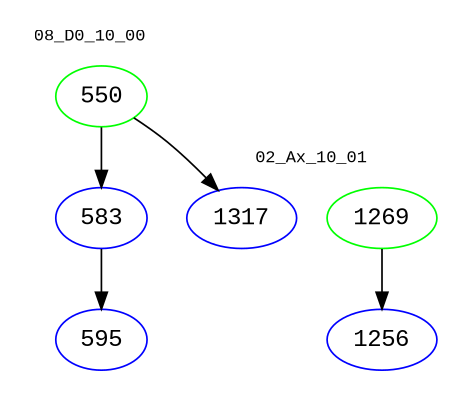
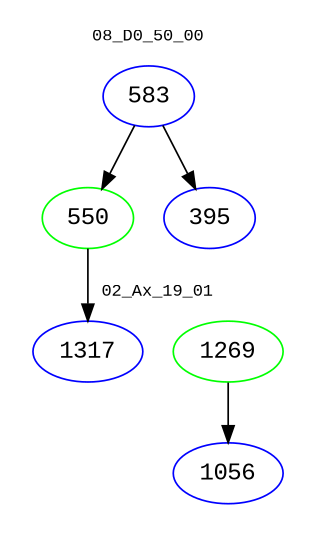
cluster "08_D0_10_00": label "08_D0_10_00" -> "08_D0_50_00"
edge "550" -> "583": reversed
cluster "02_Ax_10_01": label "02_Ax_10_01" -> "02_Ax_19_01"
node "595": label "595" -> "395"
node "1256": label "1256" -> "1056"
